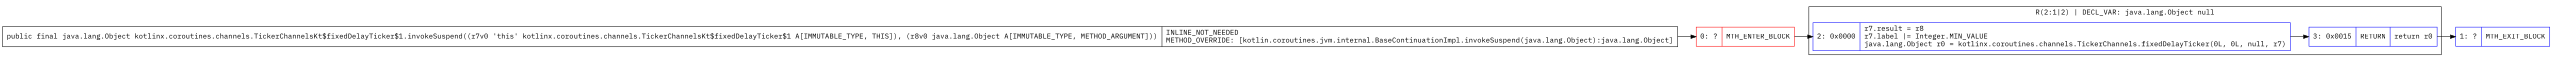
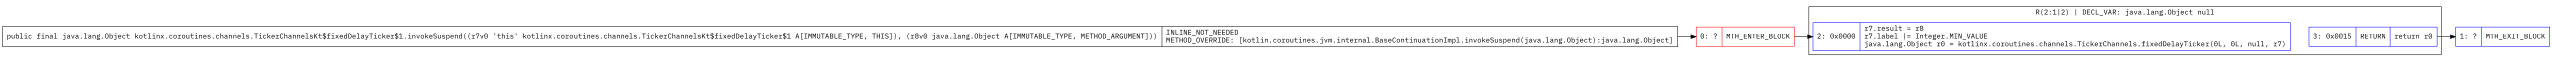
edge "2: 0x0000" -> "3: 0x0015": removed
